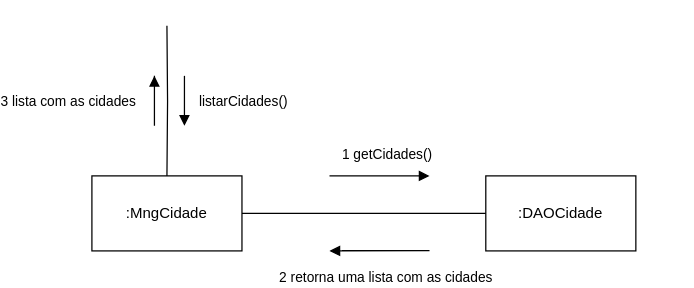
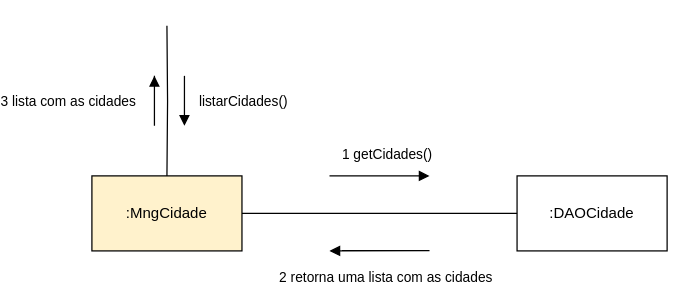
node ":MngCidade": fillcolor #ffffff -> #fff2cc
node ":DAOCidade": moved (561, 213) -> (592, 213)
